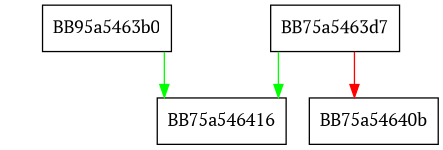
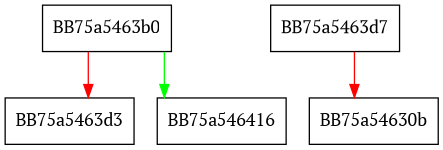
node "BB95a5463b0": label "BB95a5463b0" -> "BB75a5463b0"
edge "BB75a5463d7" -> "BB75a546416": removed
node "BB75a5463d3": added
node "BB75a54640b": label "BB75a54640b" -> "BB75a54630b"
